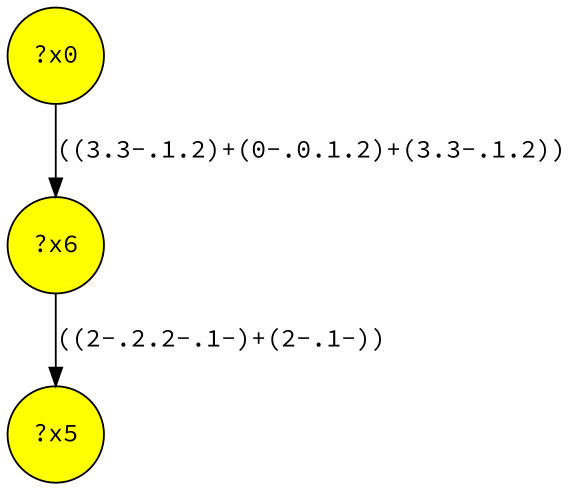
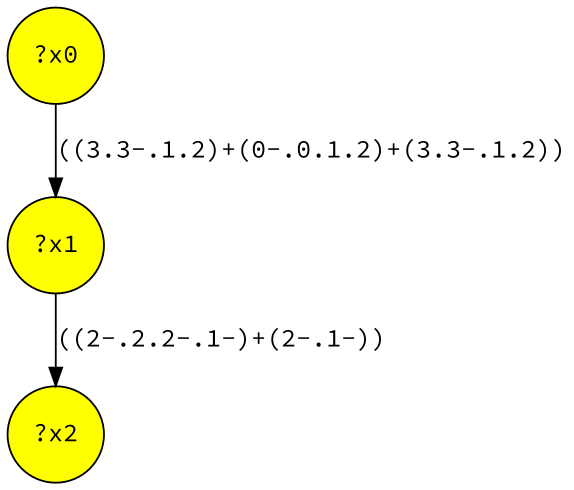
node "?x6": label "?x6" -> "?x1"
node "?x5": label "?x5" -> "?x2"
